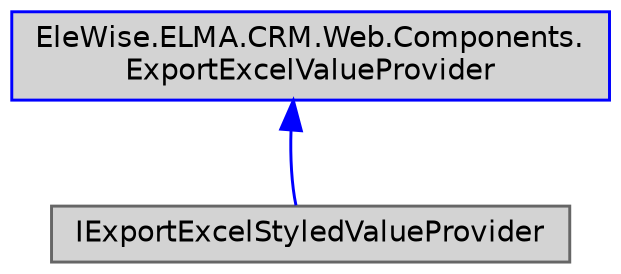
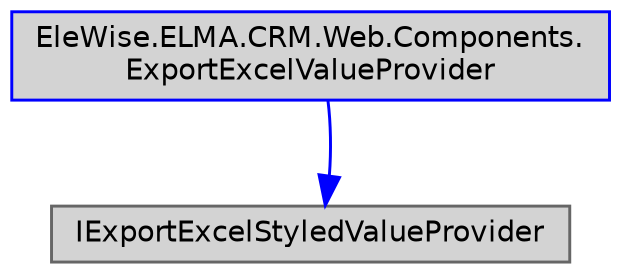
edge "IExportExcelStyledValueProvider" -> "EleWise.ELMA.CRM.Web.Components. ExportExcelValueProvider": reversed
